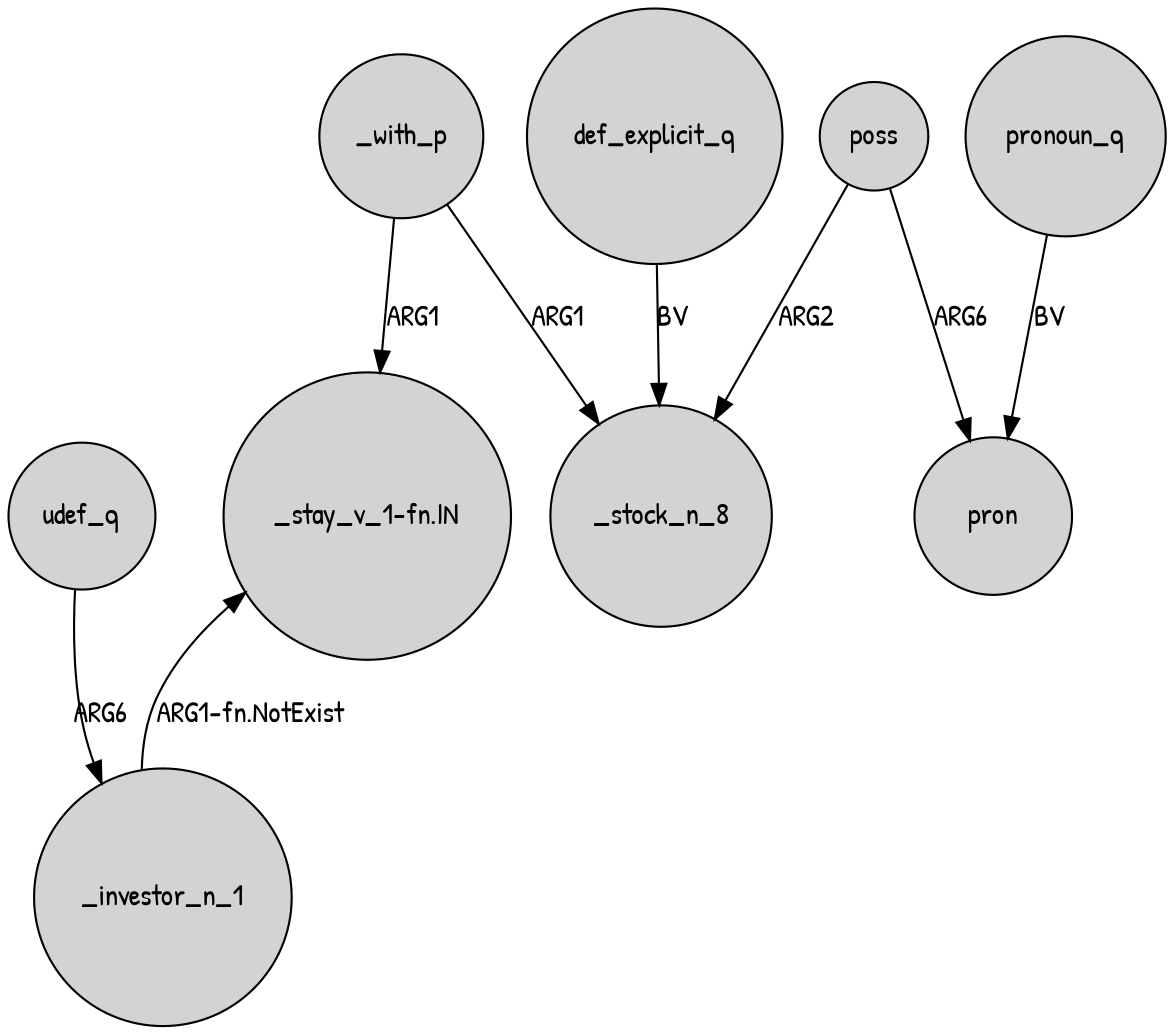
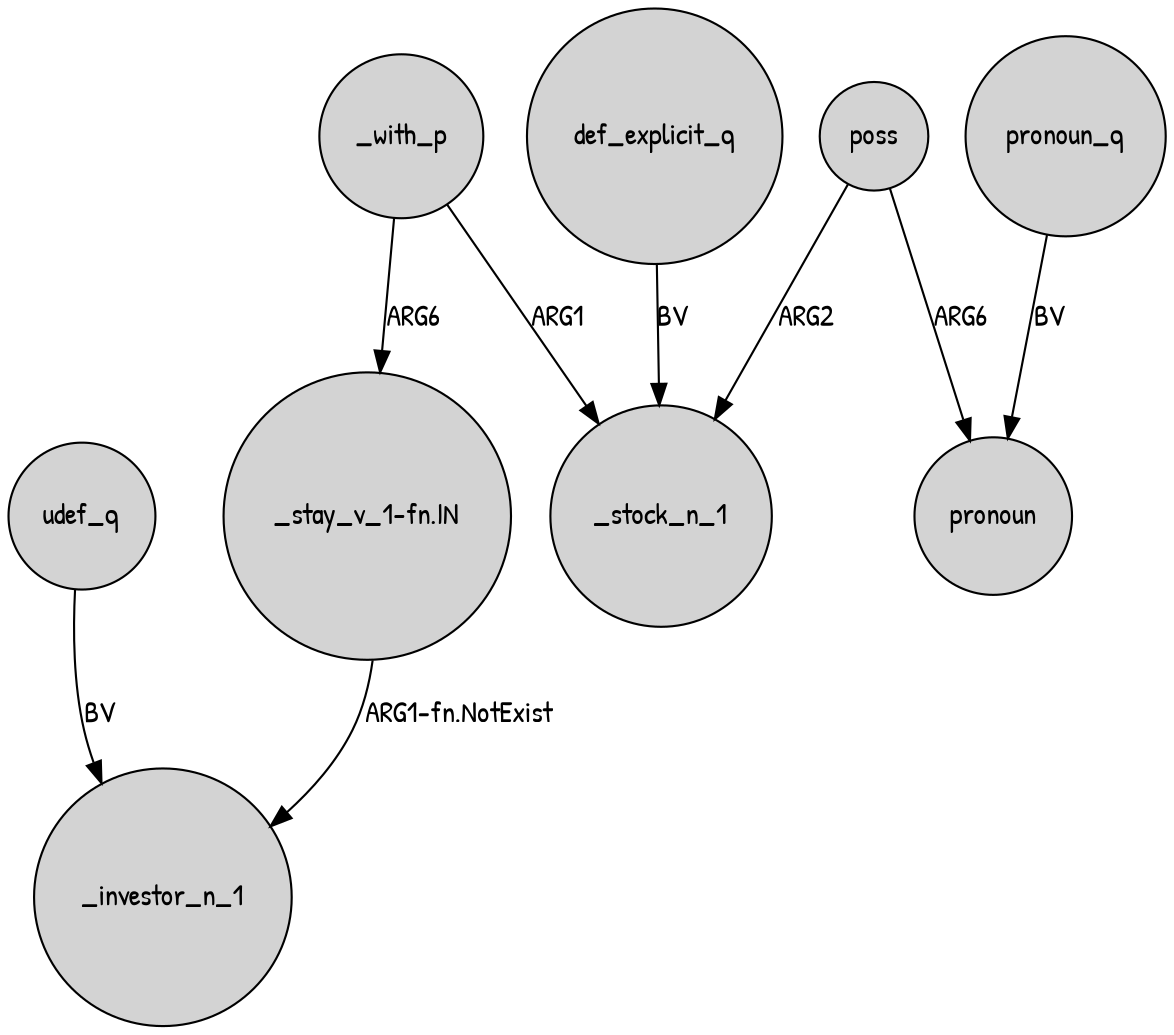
edge "_with_p" -> "_stay_v_1-fn.IN": label "ARG1" -> "ARG6"
node "_stock_n_8": label "_stock_n_8" -> "_stock_n_1"
node "pron": label "pron" -> "pronoun"
edge "_investor_n_1" -> "_stay_v_1-fn.IN": reversed
edge "udef_q" -> "_investor_n_1": label "ARG6" -> "BV"
